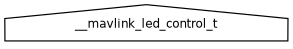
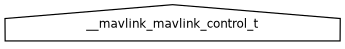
node "__mavlink_led_control_t": label "__mavlink_led_control_t" -> "__mavlink_mavlink_control_t"
